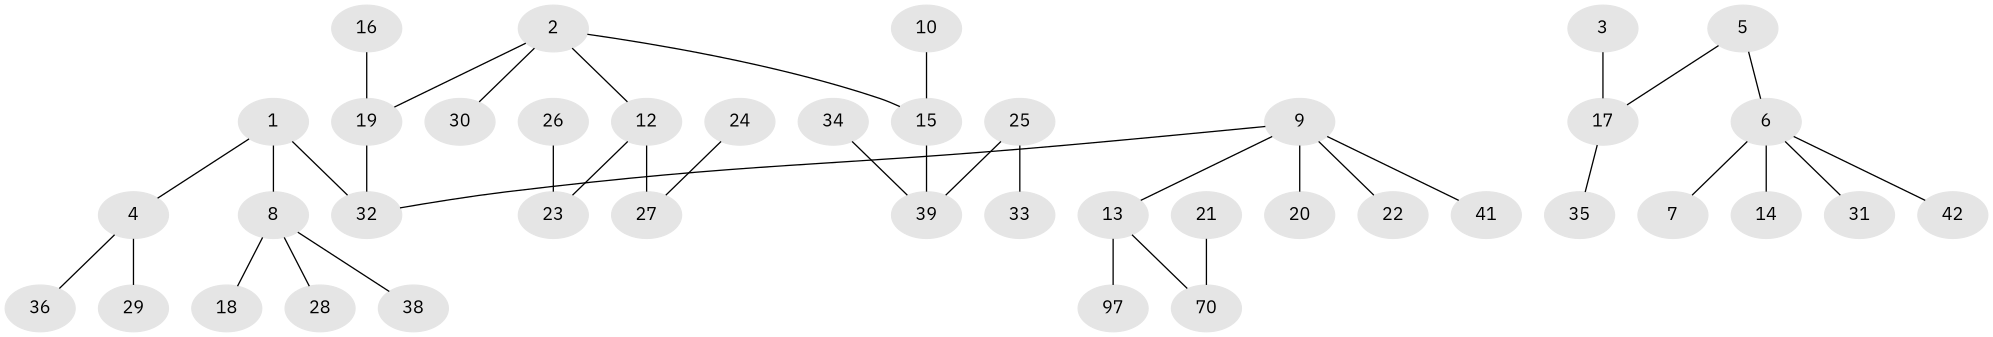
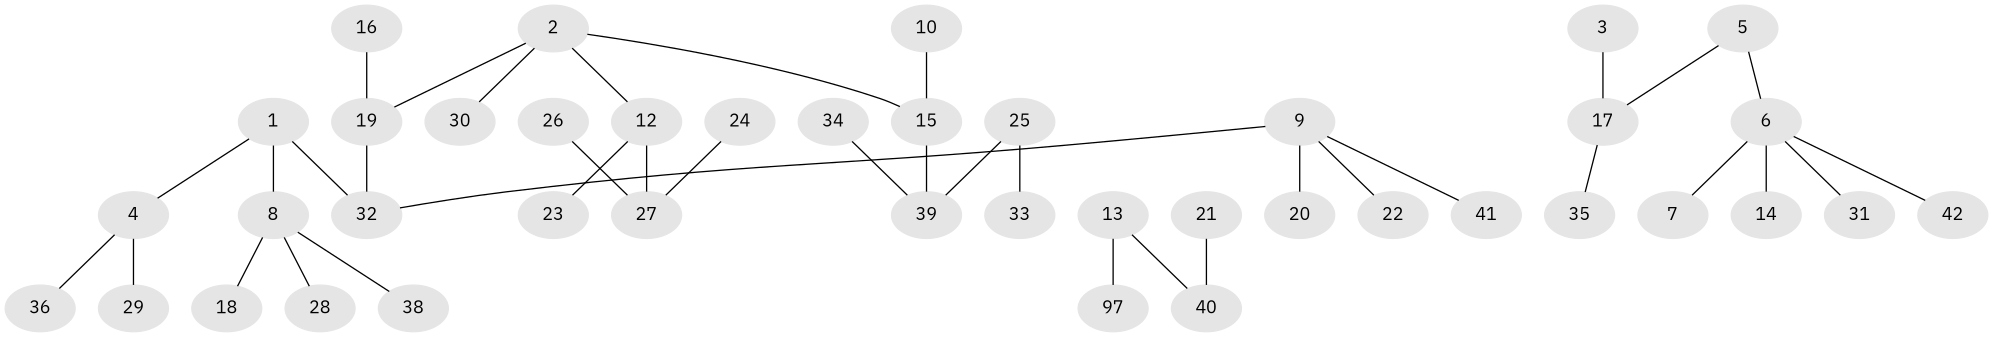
edge "9" -- "13": removed
edge "26" -- "23": now "26" -- "27"
node "70": label "70" -> "40"
